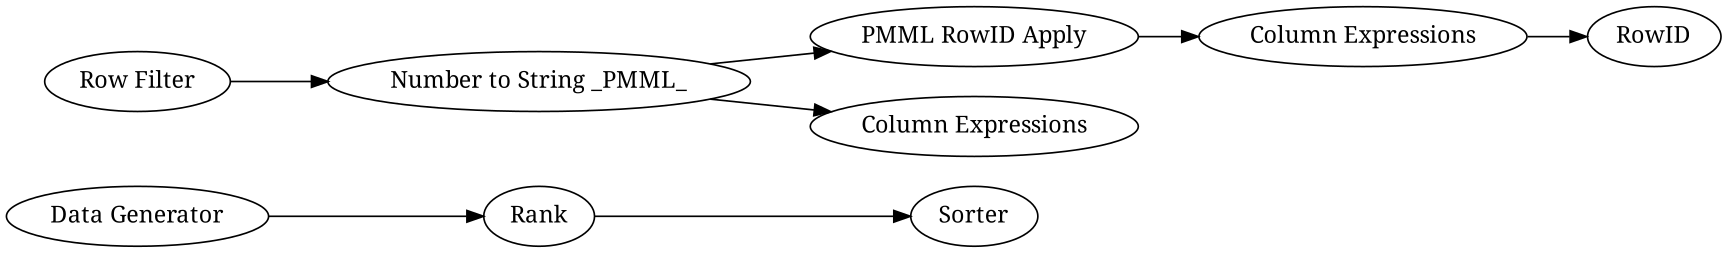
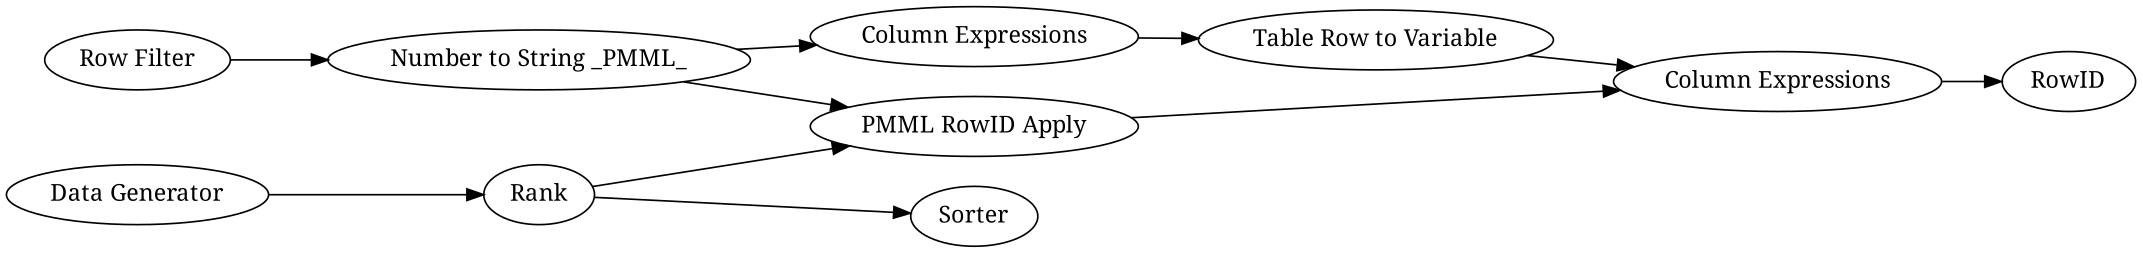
node "Table Row to Variable": added
edge "Rank" -> "PMML RowID Apply": added
